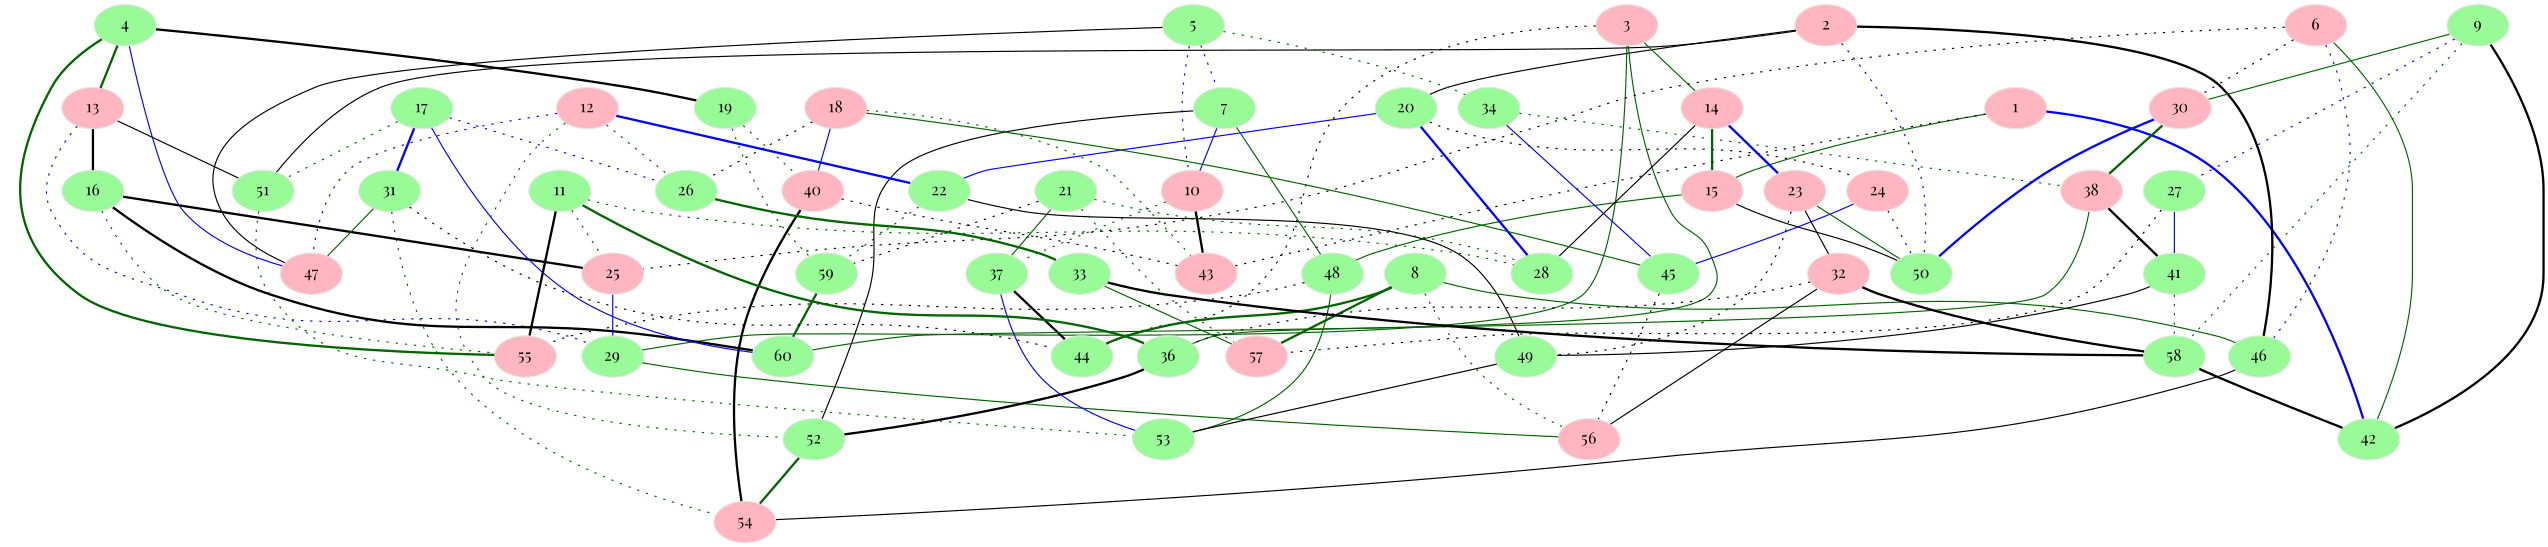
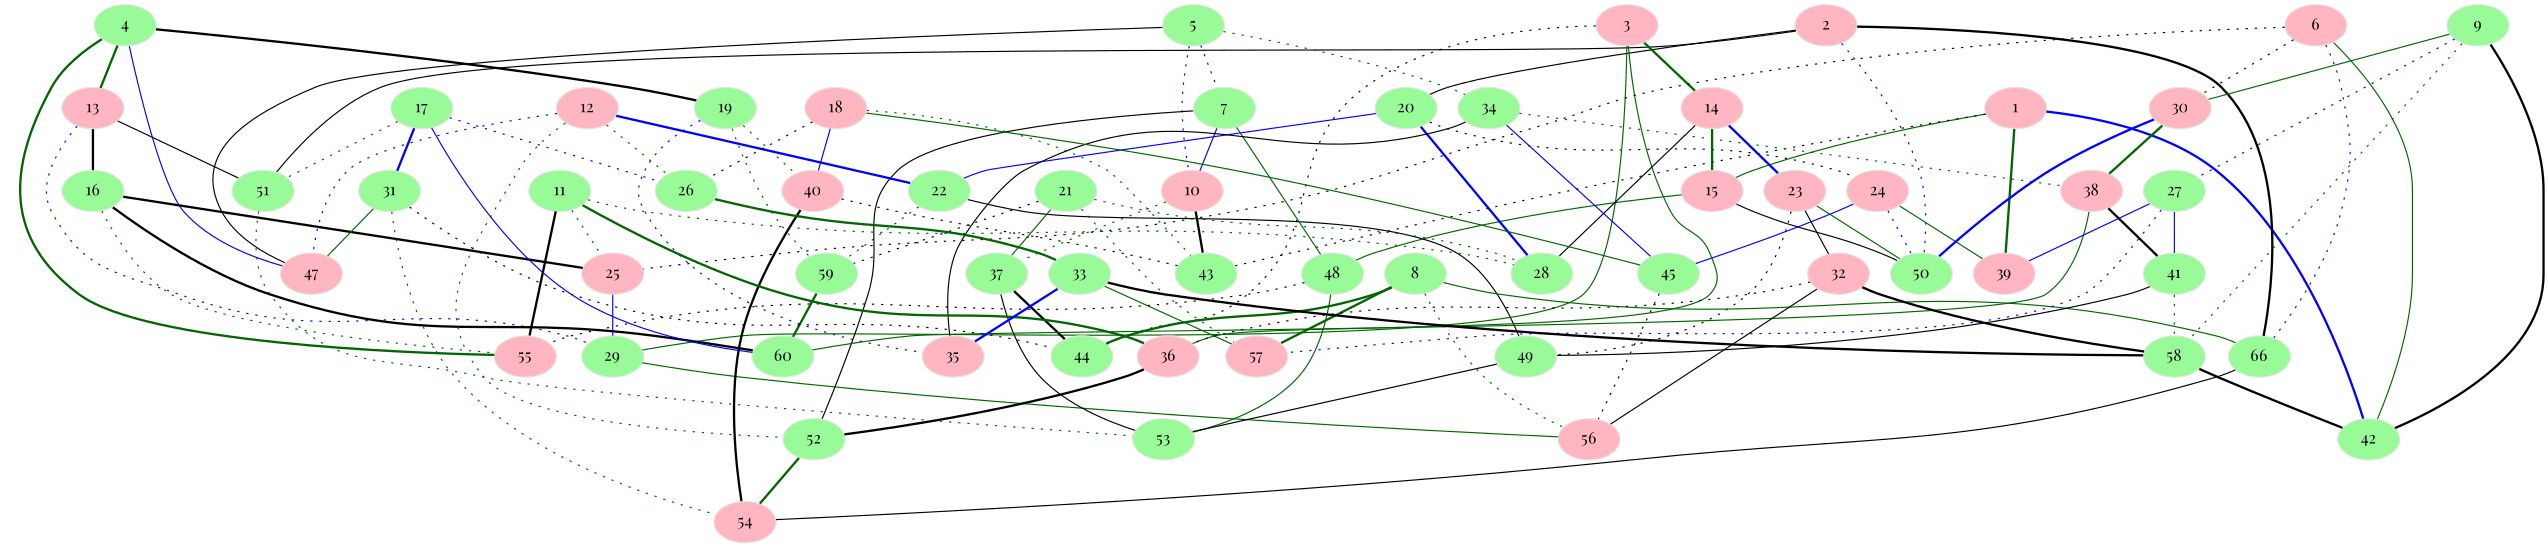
edge "3" -- "14": style solid -> bold
node "43": fillcolor lightpink -> palegreen
node "39": added
edge "27" -- "57": color black -> blue
node "35": added
node "36": fillcolor palegreen -> lightpink
node "46": label "46" -> "66"
edge "37" -- "53": color blue -> black
